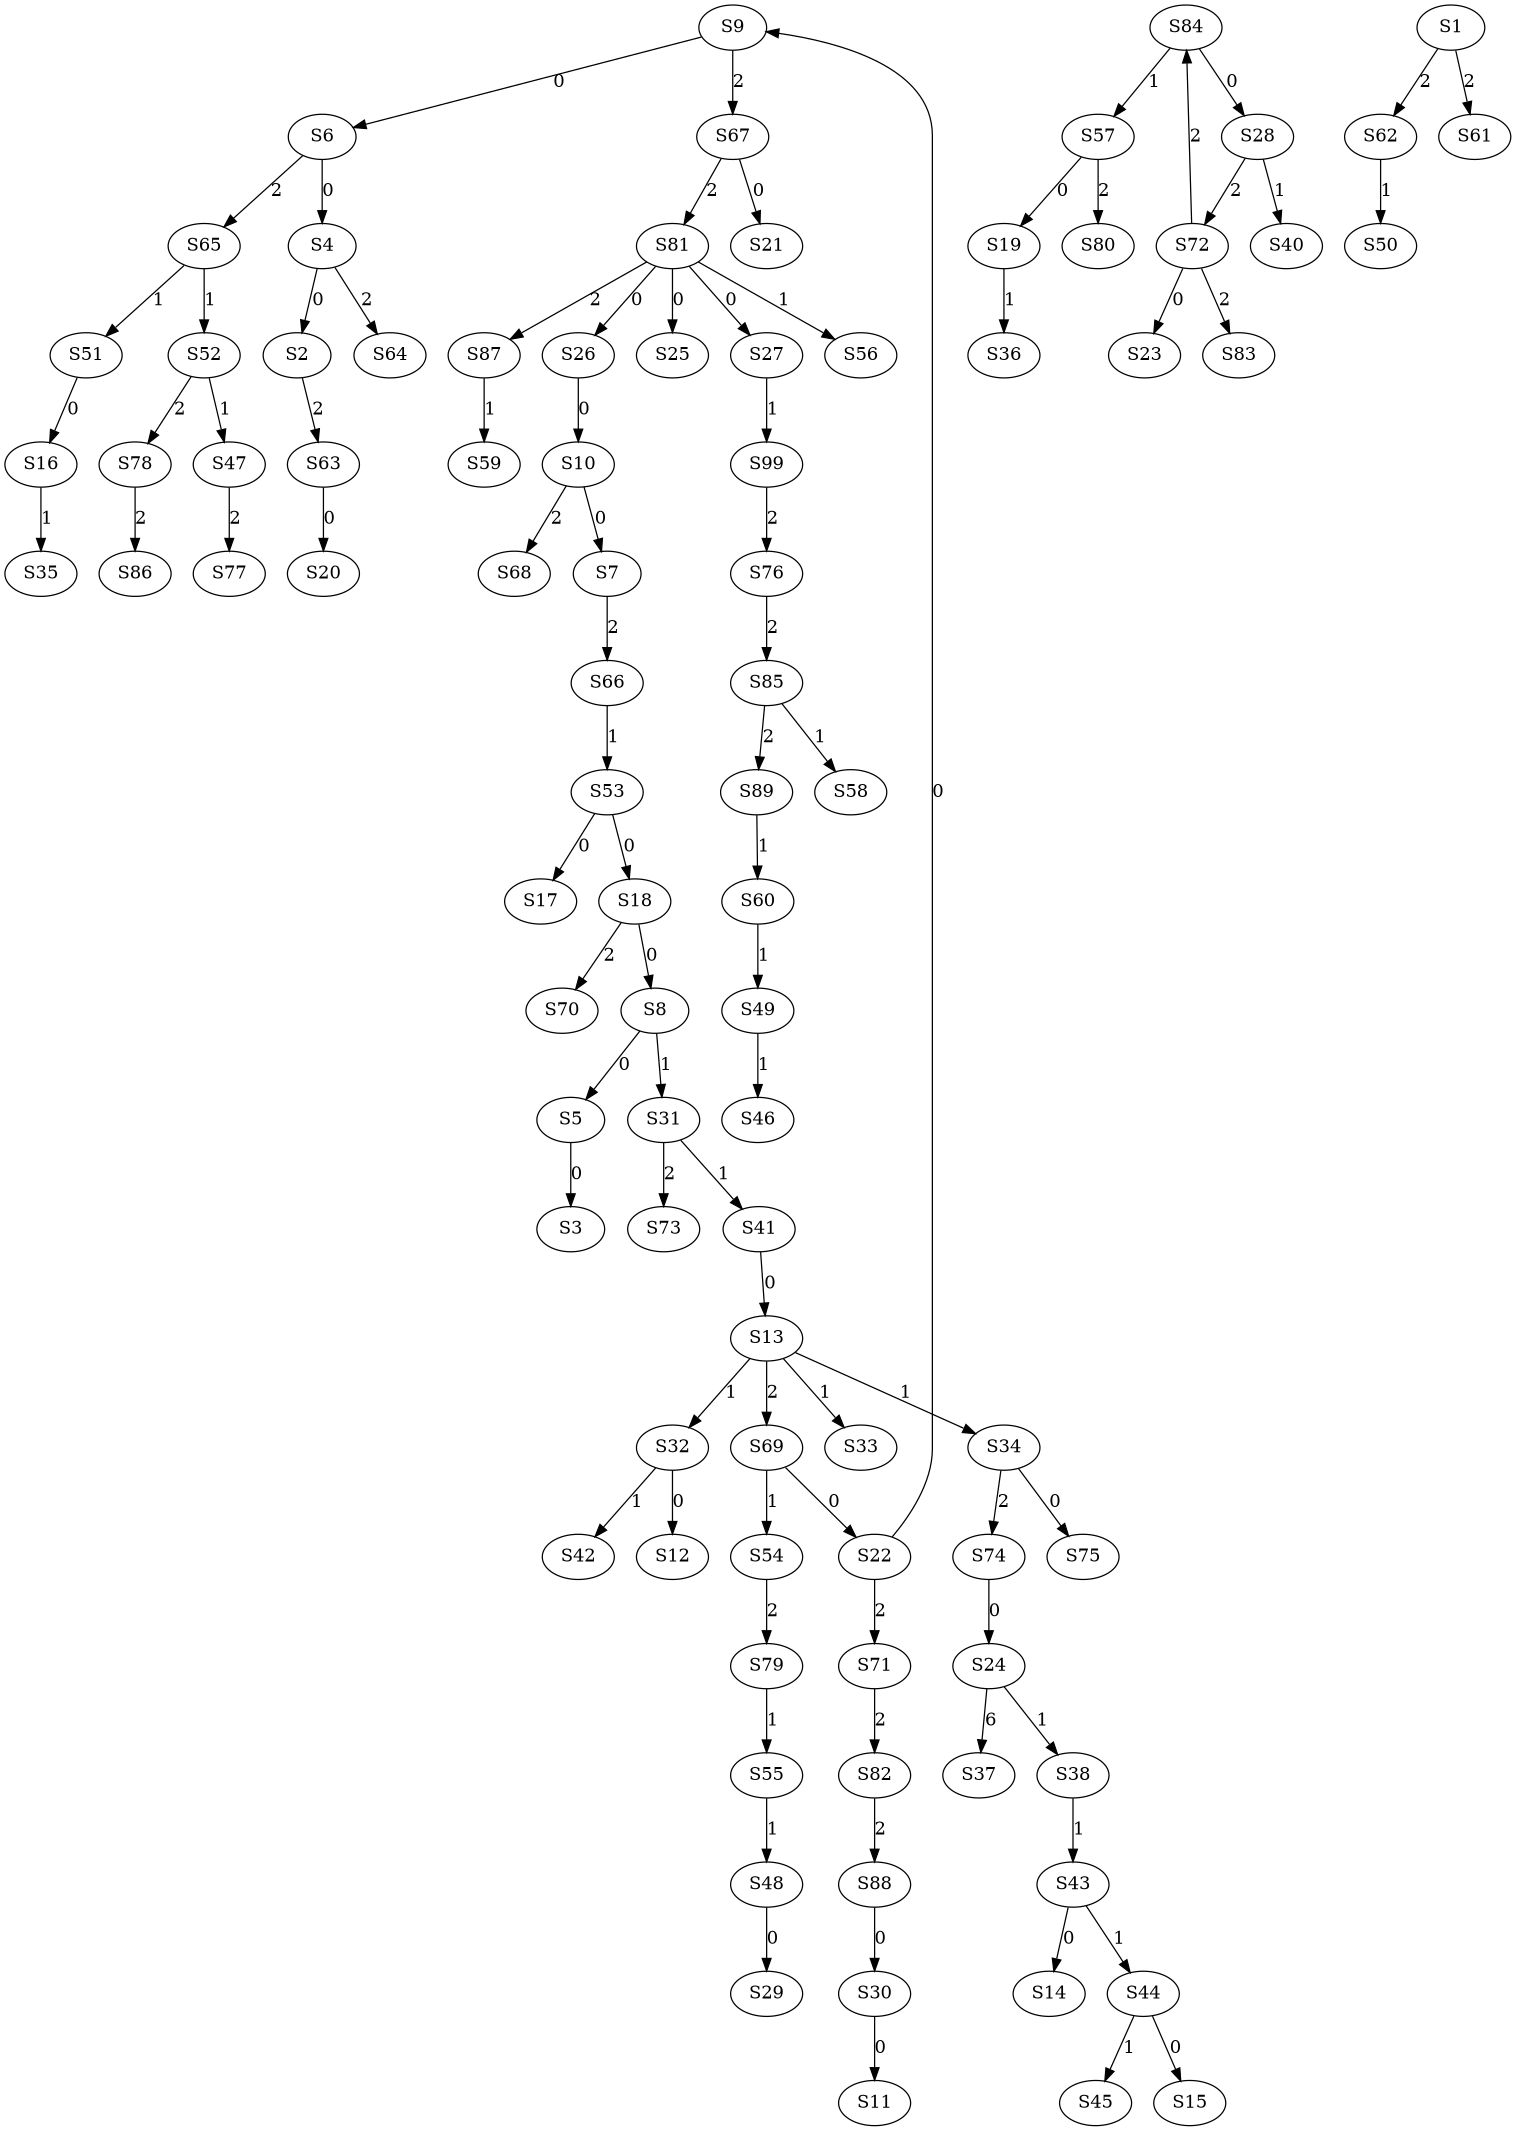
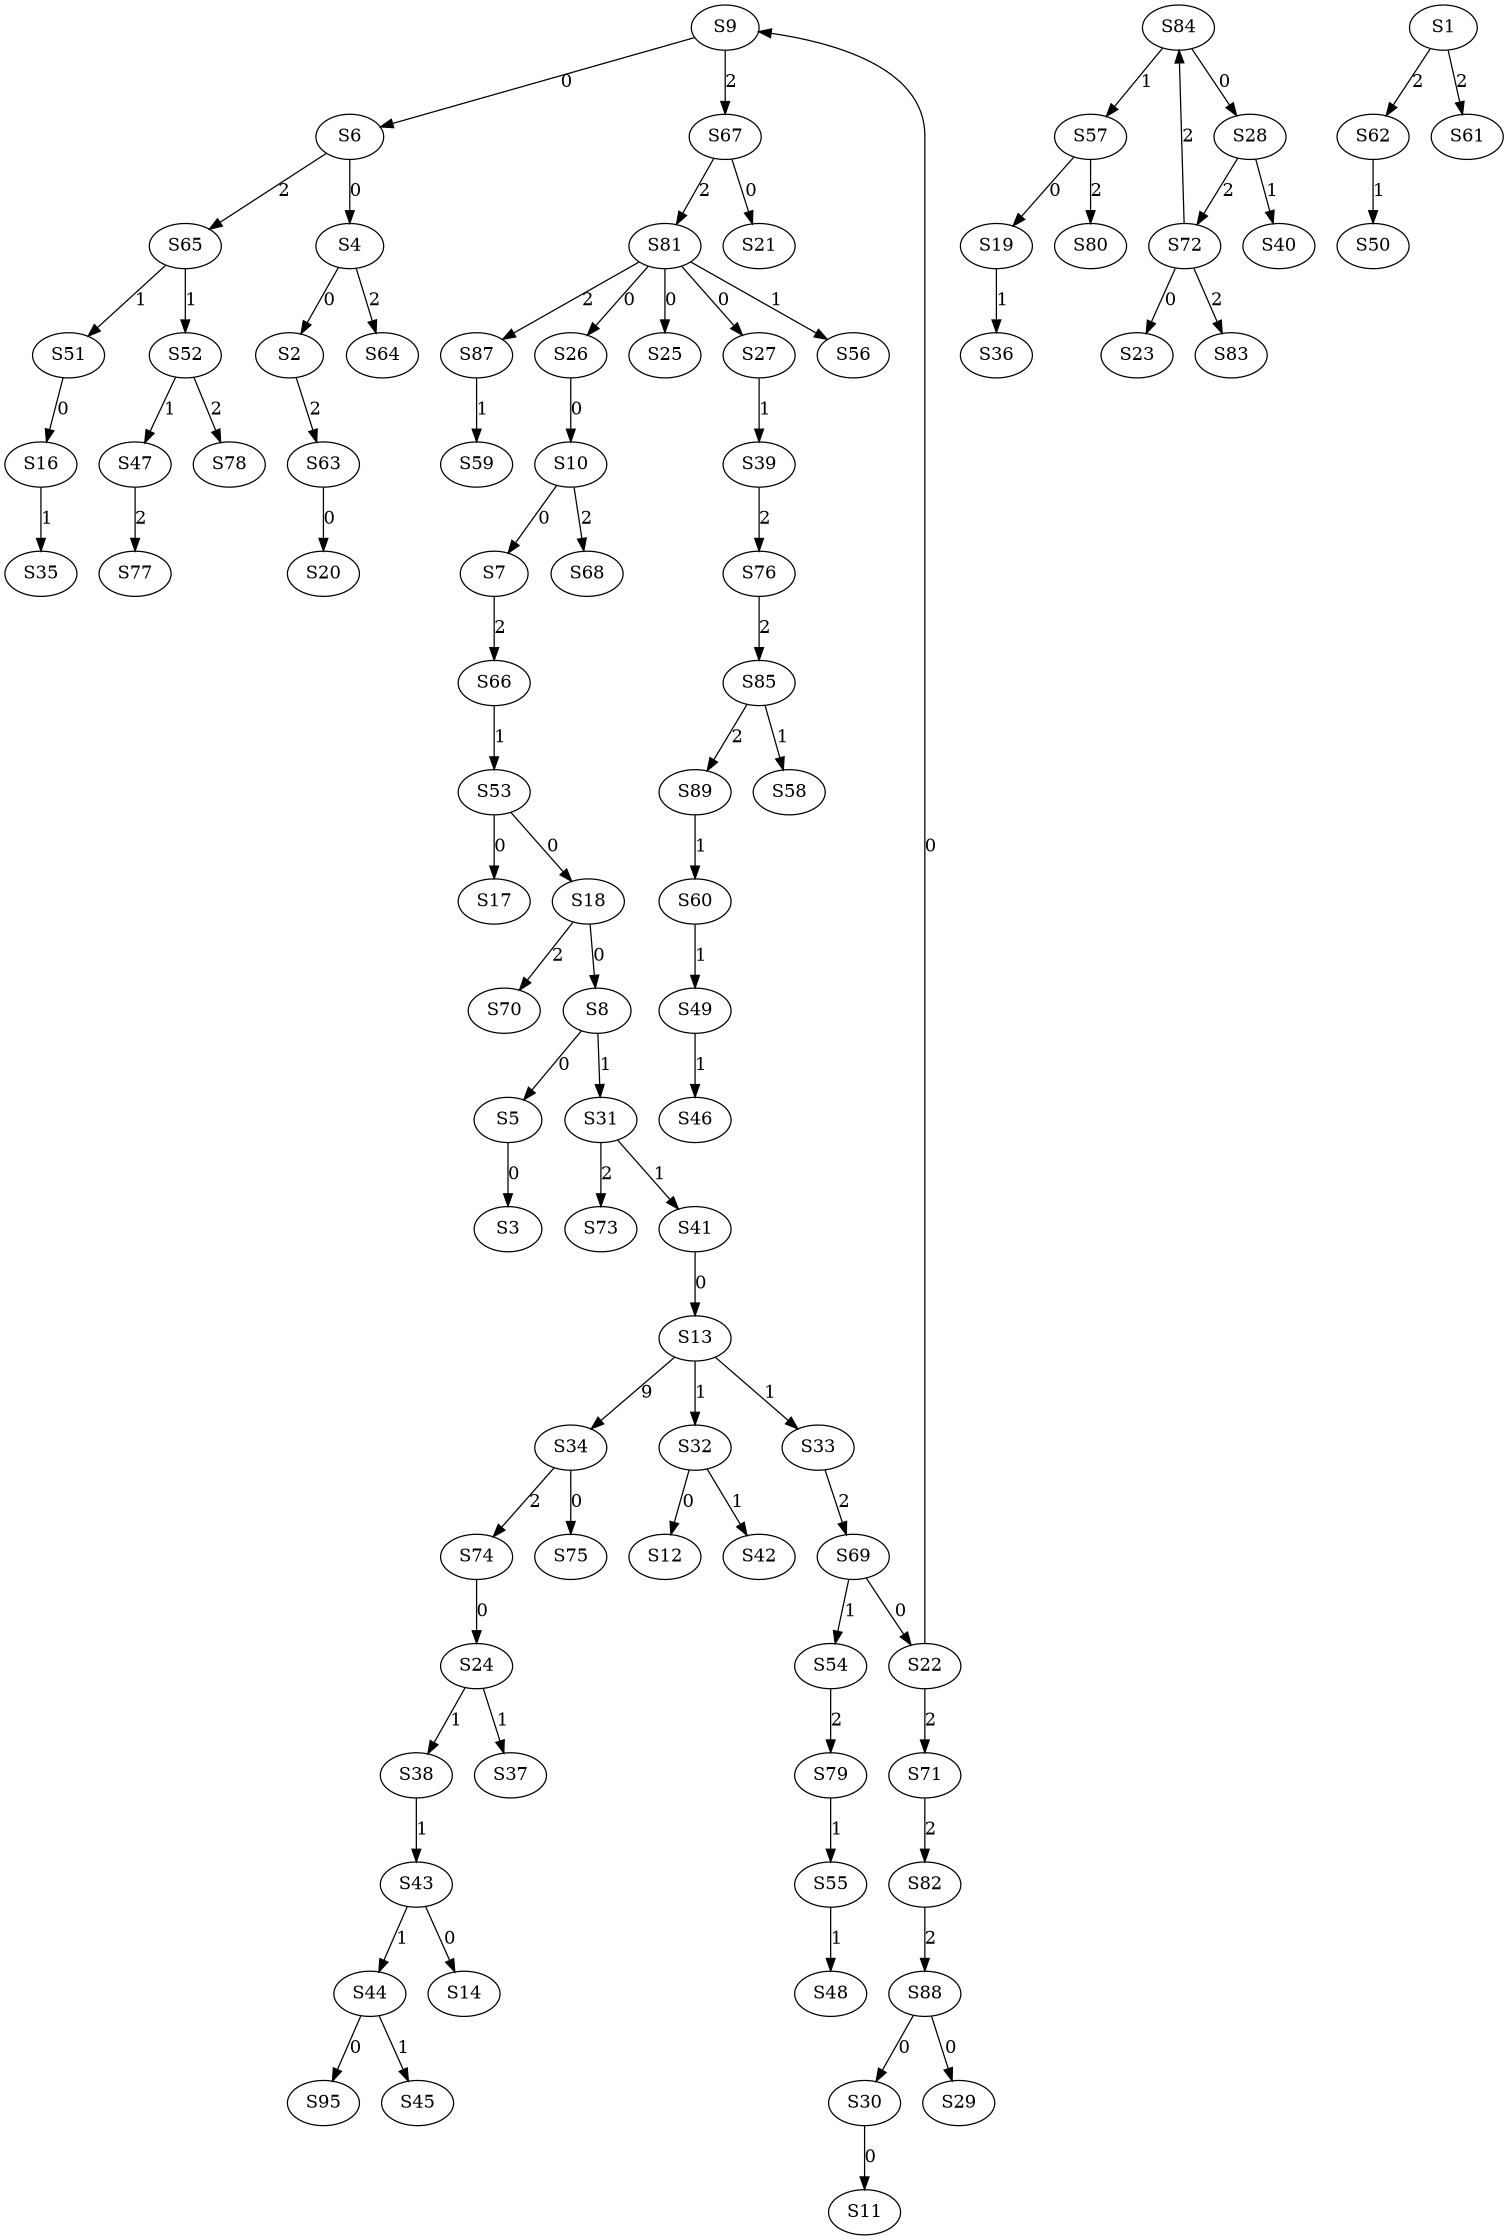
node "S99": label "S99" -> "S39"
node "S86": removed
edge "S13" -> "S69": now "S33" -> "S69"
edge "S13" -> "S34": label "1" -> "9"
edge "S24" -> "S37": label "6" -> "1"
edge "S48" -> "S29": now "S88" -> "S29"
node "S15": label "S15" -> "S95"
